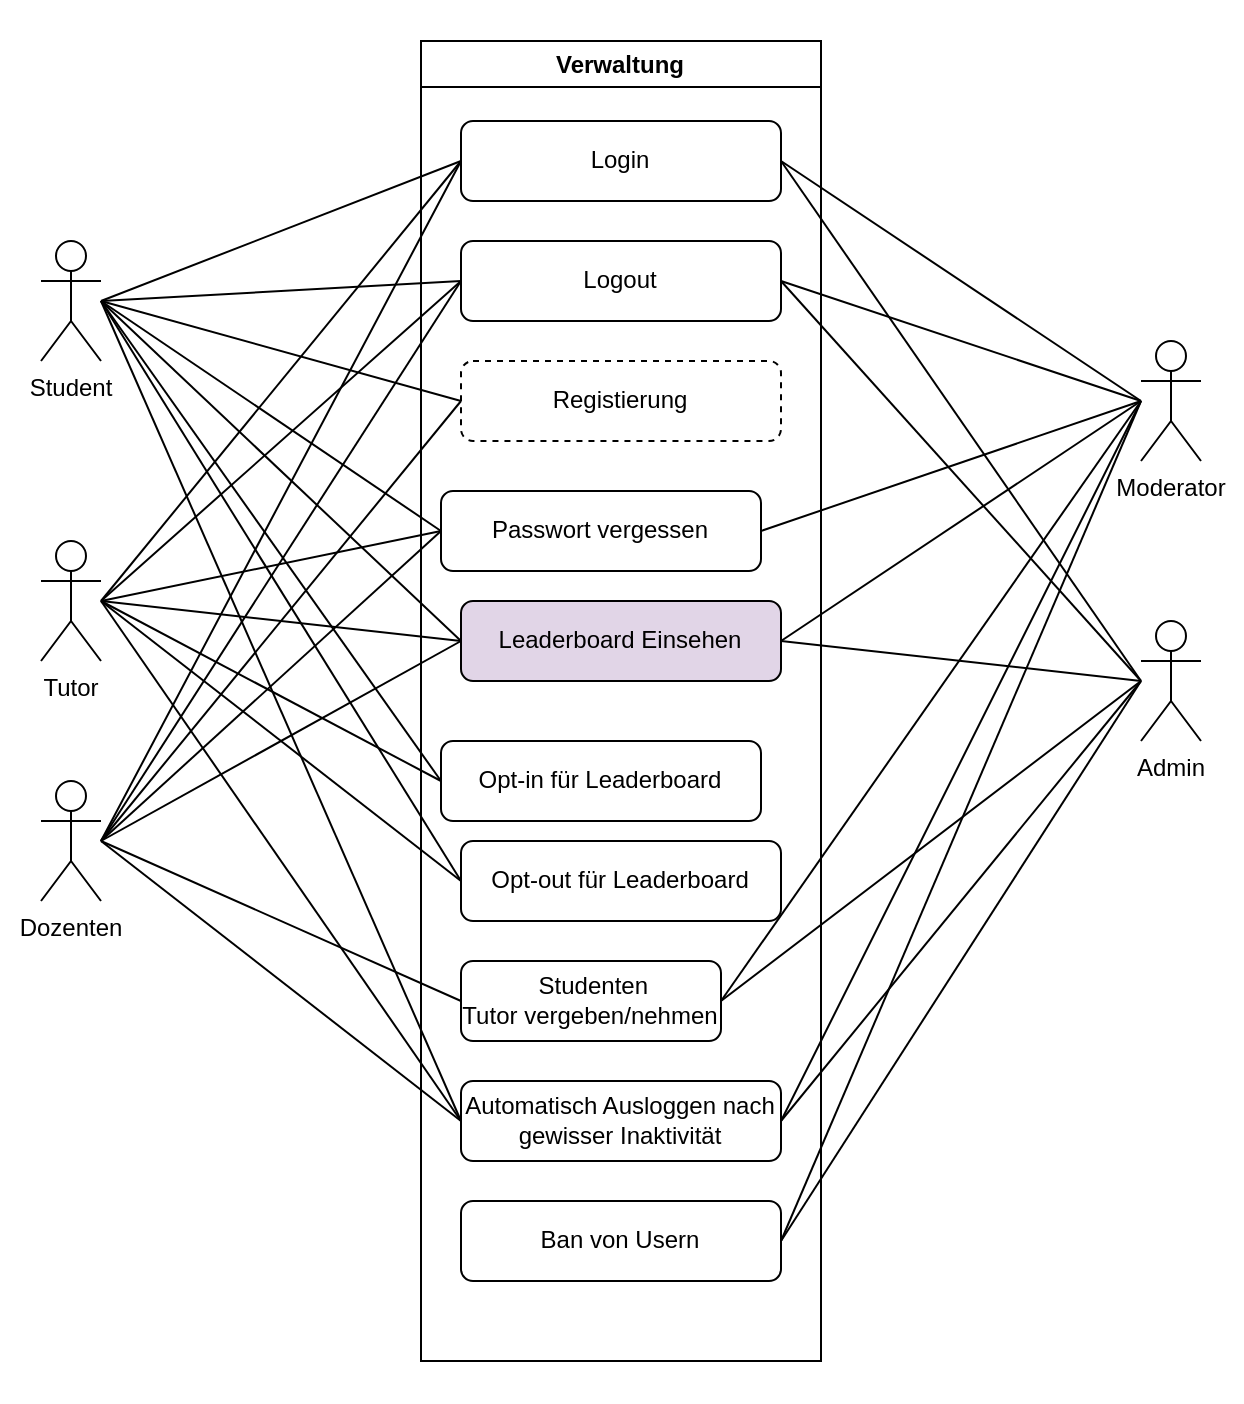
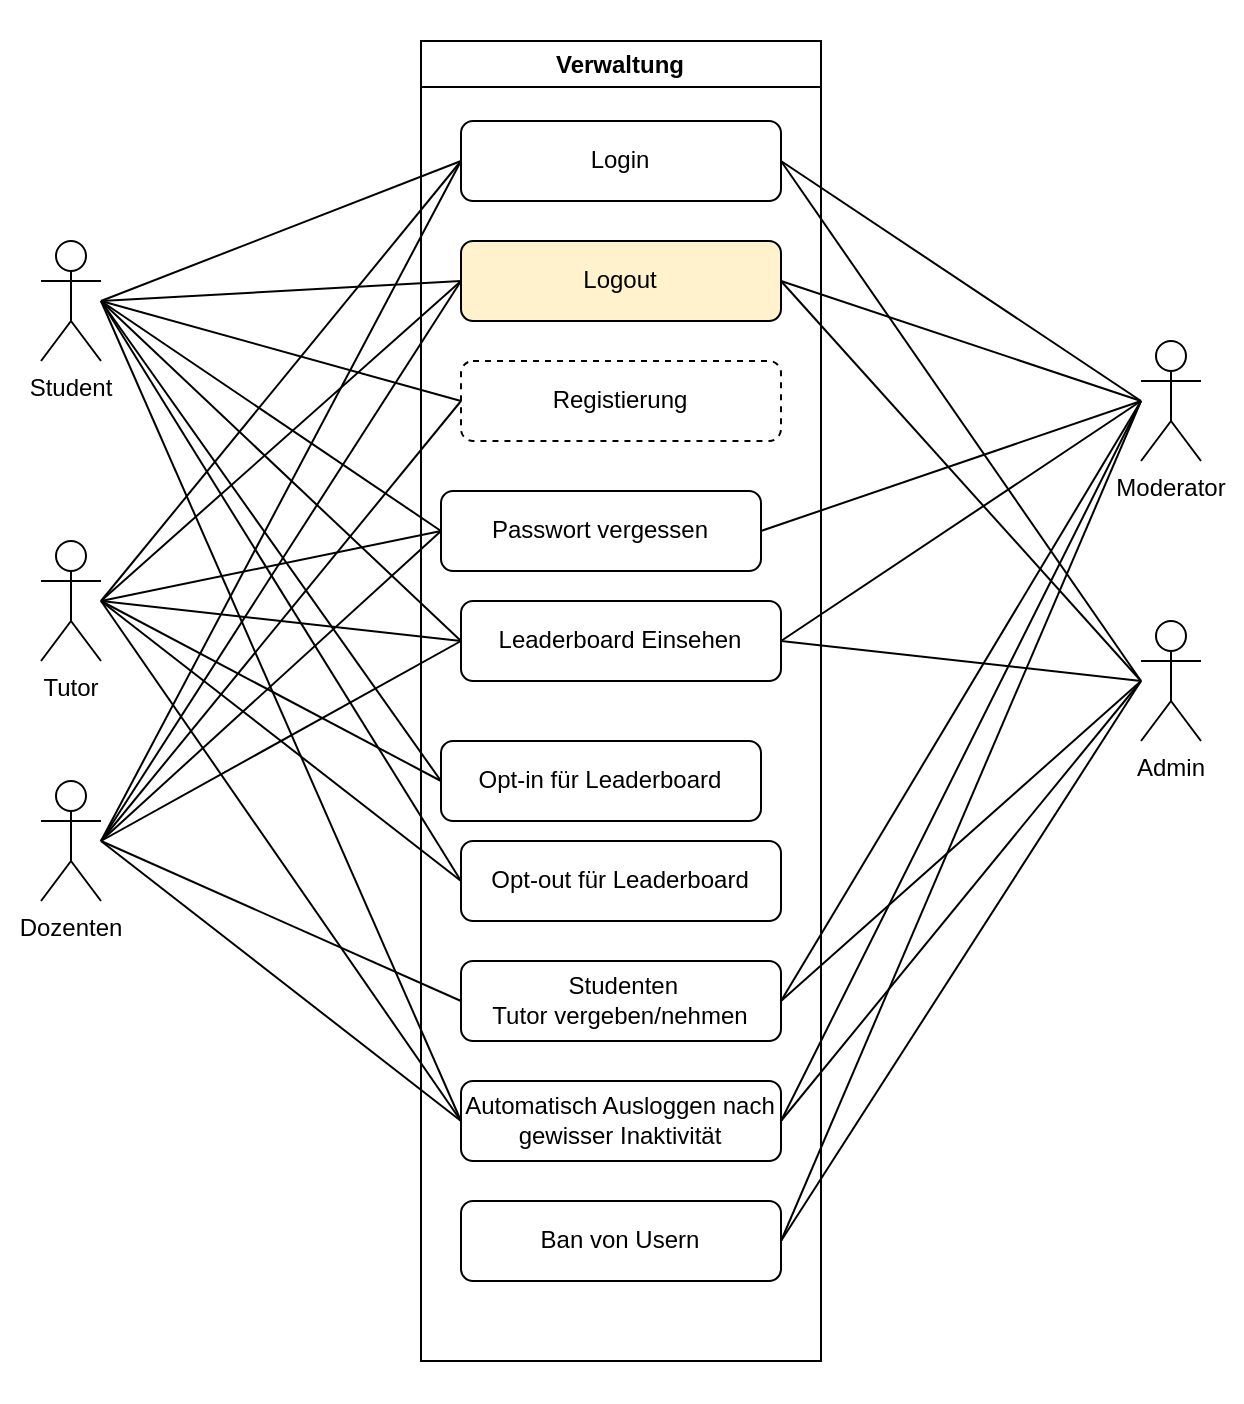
node "Logout": fillcolor #ffffff -> #fff2cc
node "Leaderboard Einsehen": fillcolor #e1d5e7 -> #ffffff
node "Studenten Tutor vergeben/nehmen": size 260x80 -> 320x80
